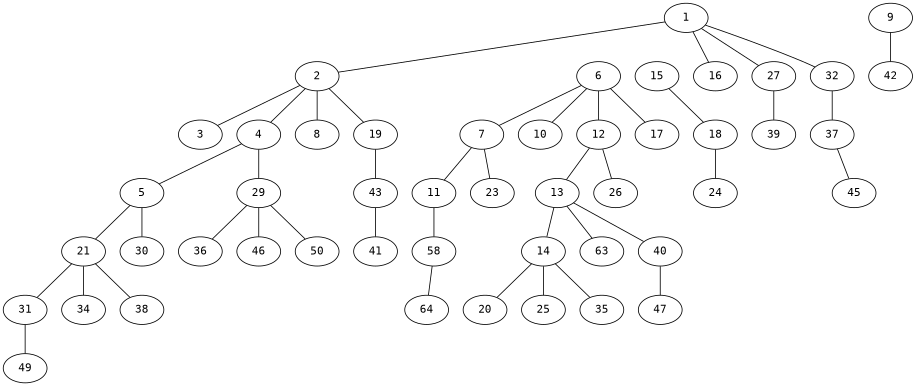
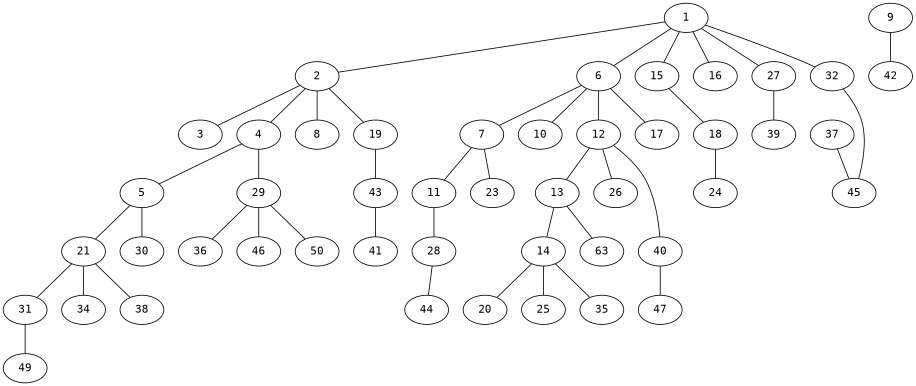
edge "1" -- "6": added
edge "1" -- "15": added
edge "32" -- "37": now "32" -- "45"
edge "13" -- "40": now "12" -- "40"
node "58": label "58" -> "28"
node "64": label "64" -> "44"
